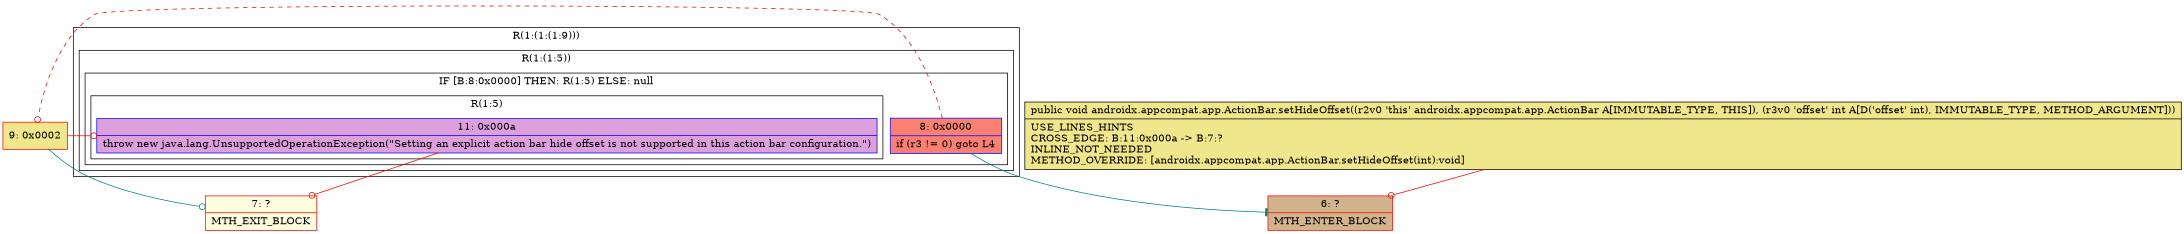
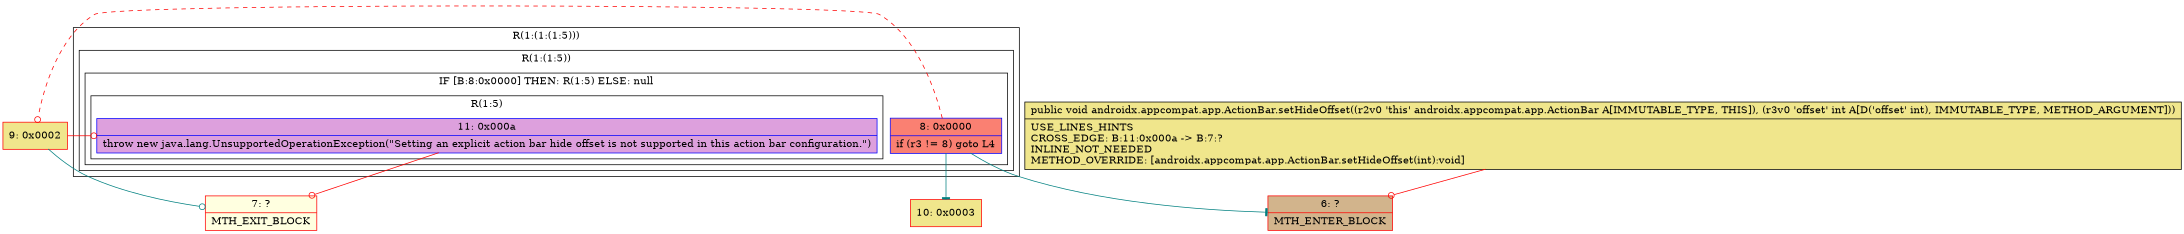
cluster "R(1:(1:(1:9)))": label "R(1:(1:(1:9)))" -> "R(1:(1:(1:5)))"
node "8: 0x0000": text "if (r3 != 0) goto L4" -> "if (r3 != 8) goto L4"
node "10: 0x0003": added
